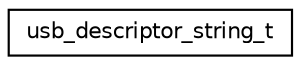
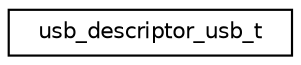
node "usb_descriptor_string_t": label "usb_descriptor_string_t" -> "usb_descriptor_usb_t"
